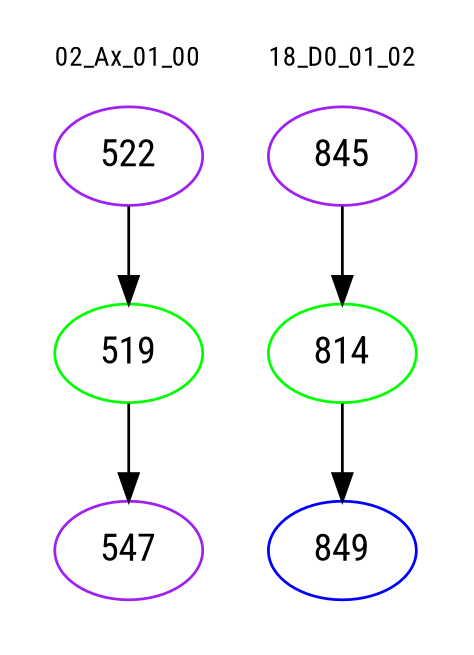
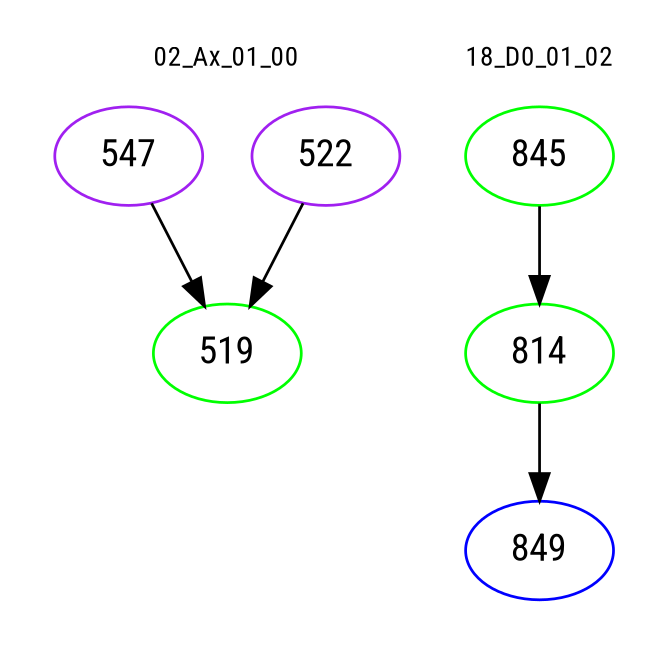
node "845": color purple -> green
edge "519" -> "547": reversed
